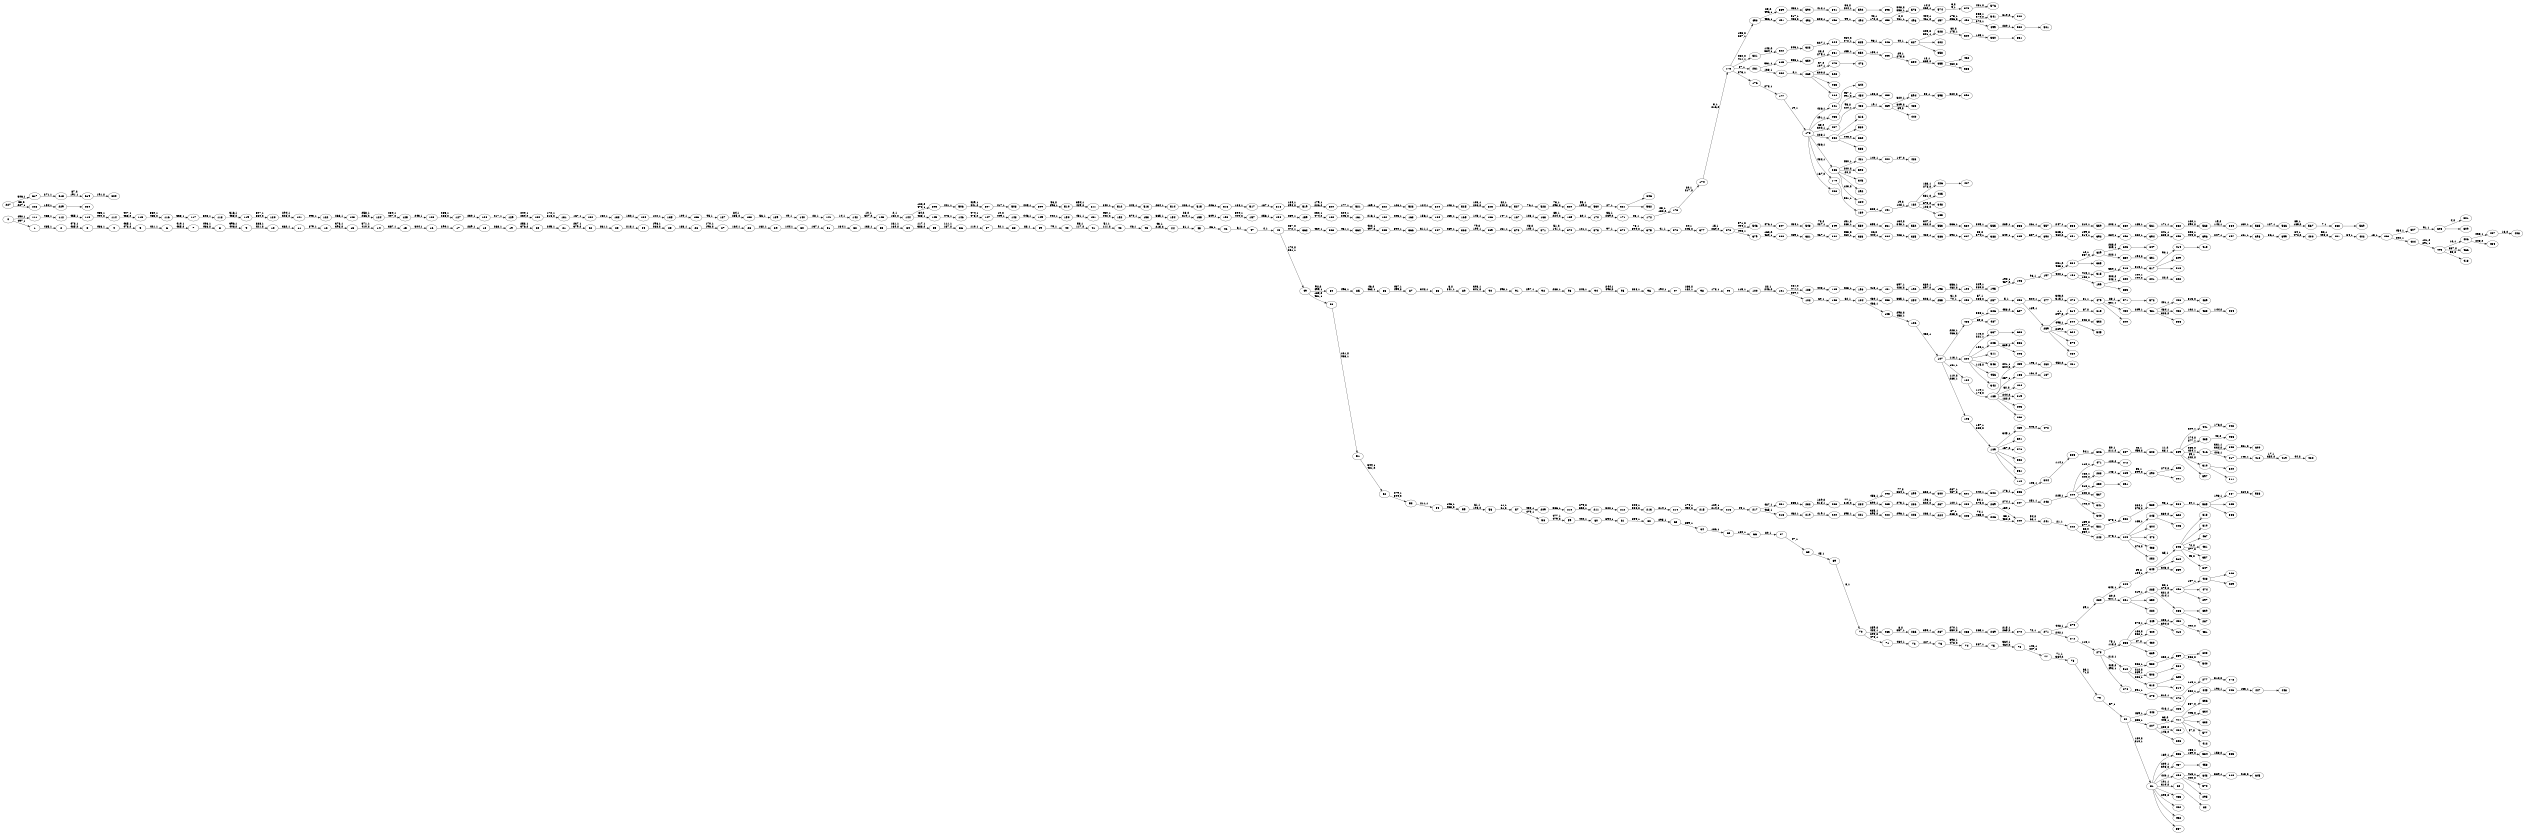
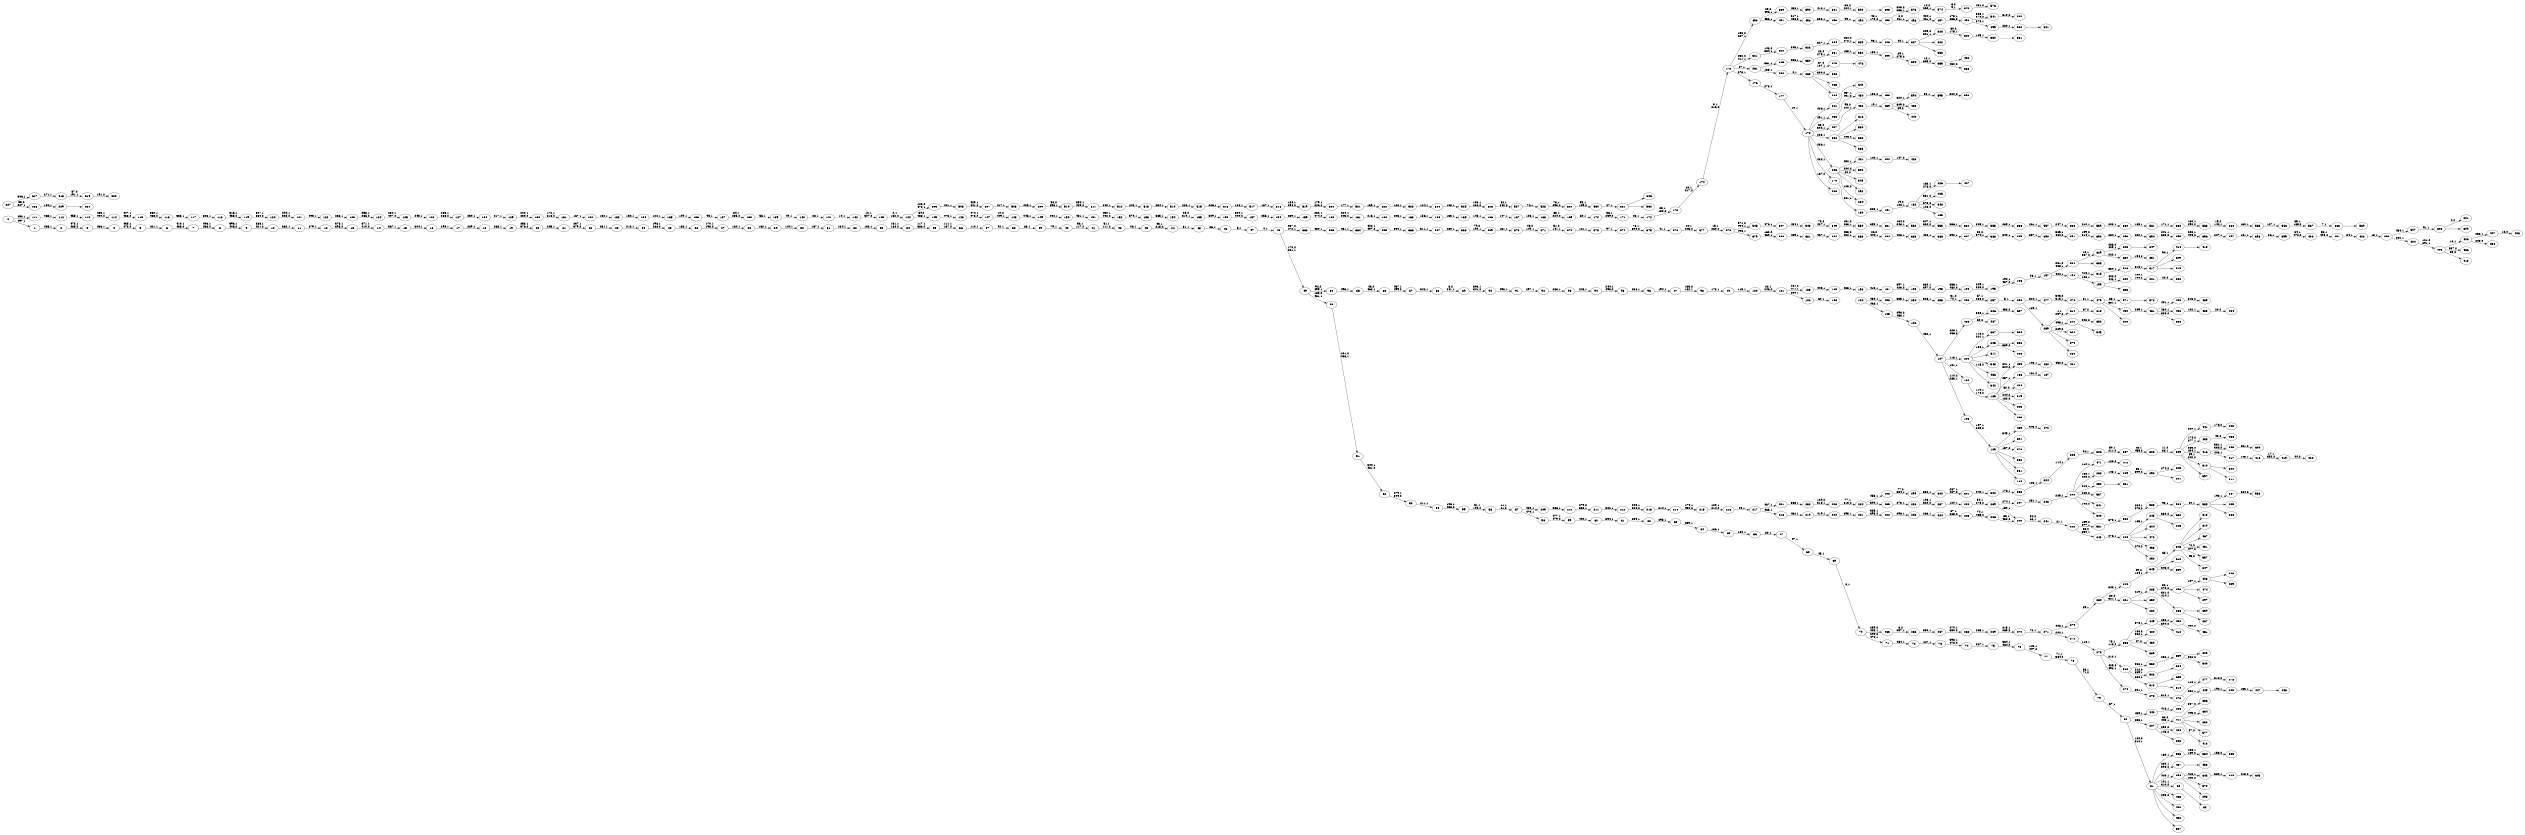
edge "103" -> "104": removed, label "62,1"
edge "483" -> "484": label "144,2" -> "20,2"
